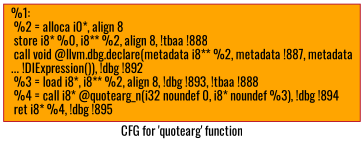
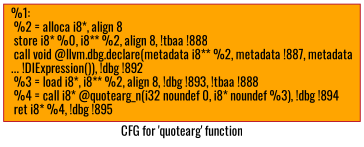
node "%1:": text "%2 = alloca i0*, align 8" -> "%2 = alloca i8*, align 8"
